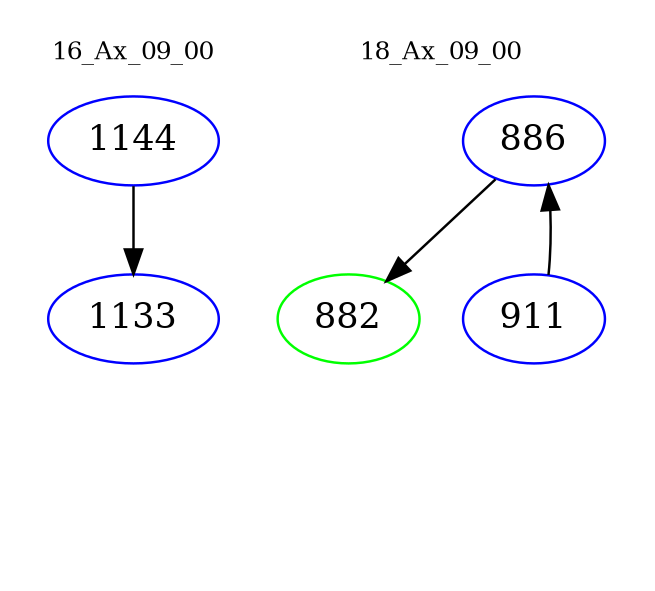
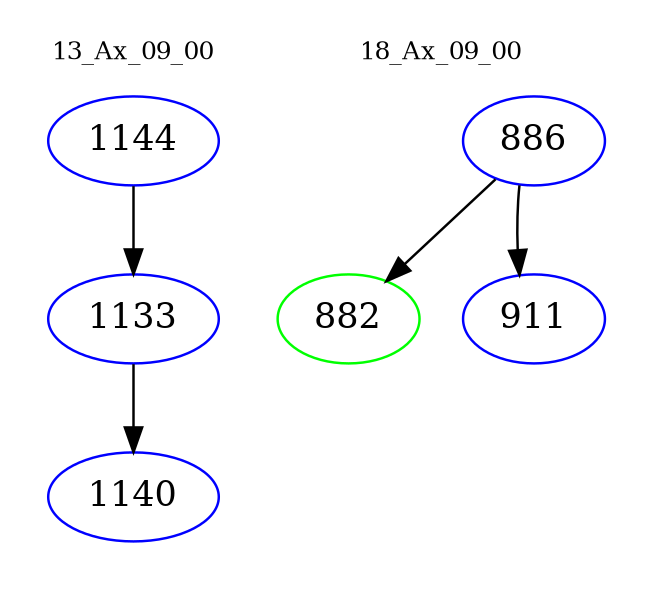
cluster "16_Ax_09_00": label "16_Ax_09_00" -> "13_Ax_09_00"
edge "911" -> "886": reversed
node "1140": added
